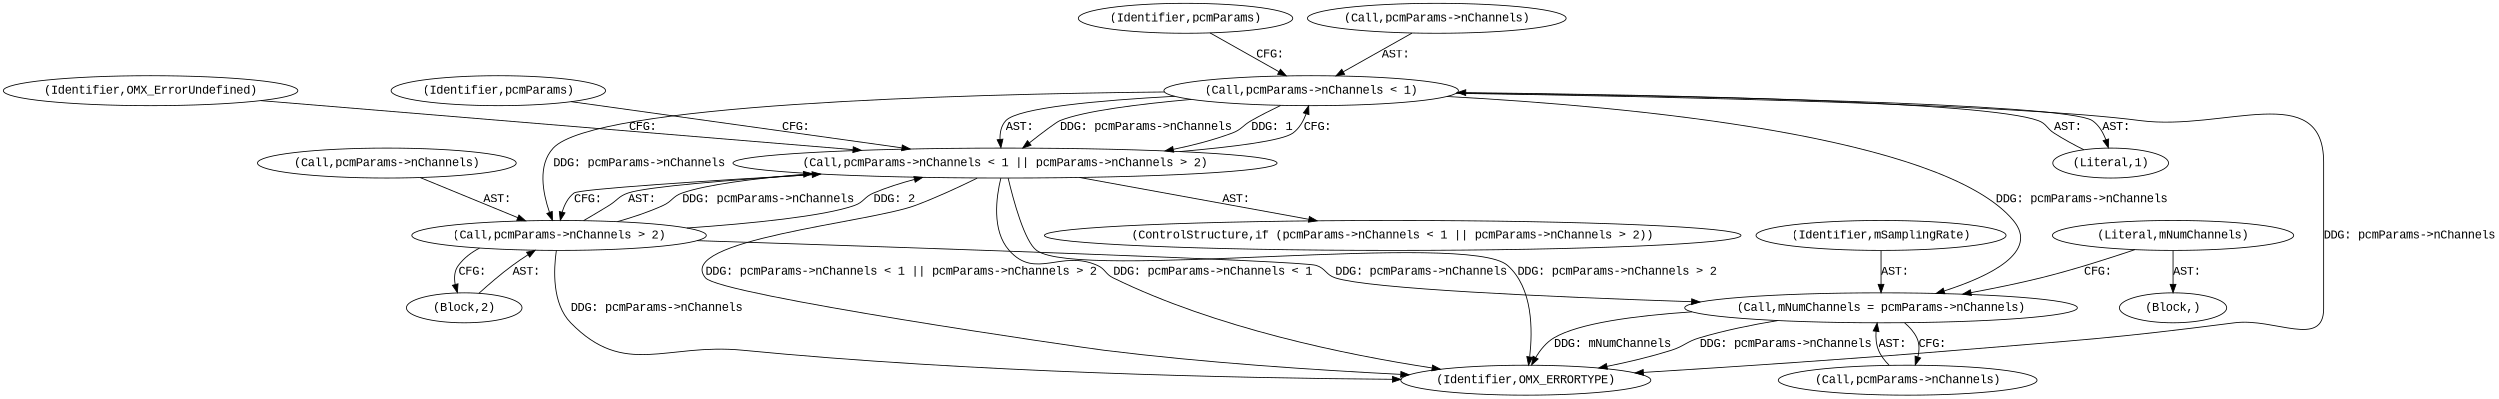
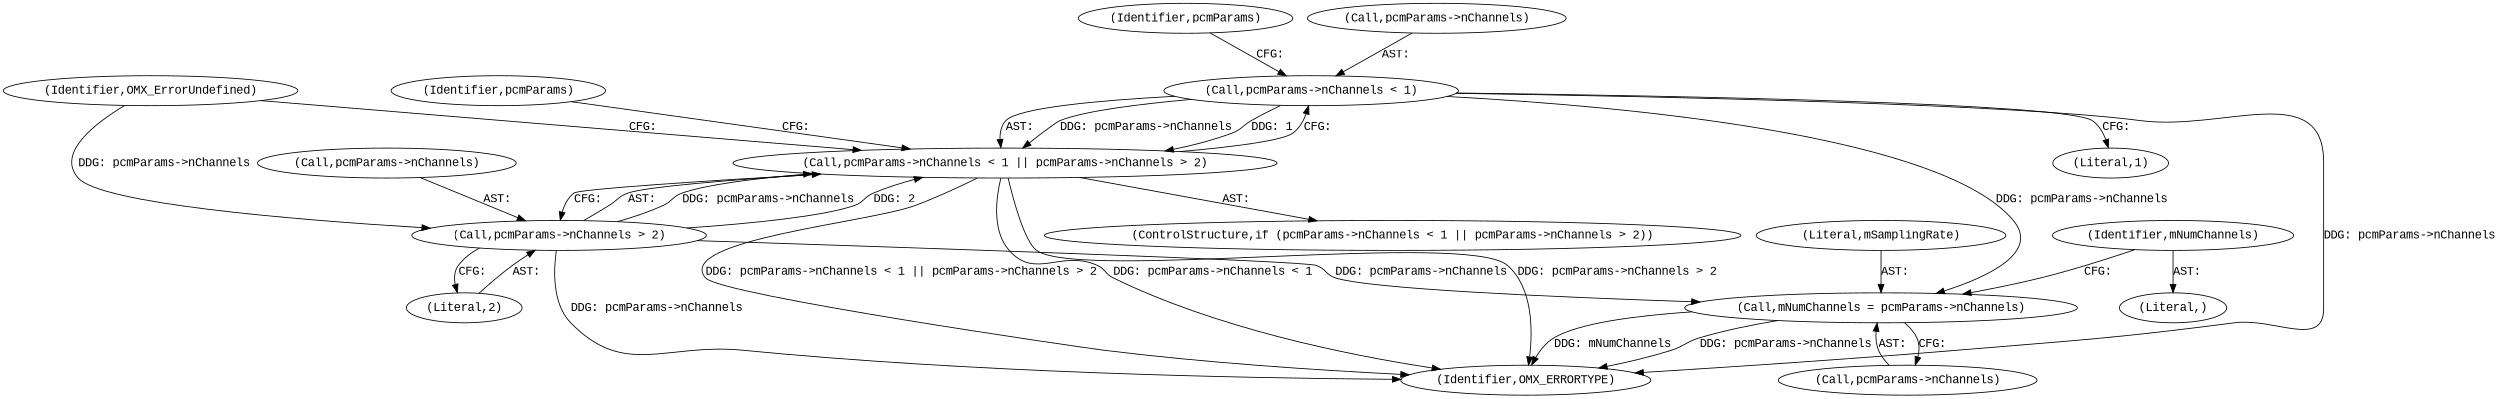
edge "(Literal,1)" -> "(Call,pcmParams->nChannels < 1)": removed, label "AST:"
edge "(Call,pcmParams->nChannels < 1)" -> "(Call,pcmParams->nChannels > 2)": now "(Identifier,OMX_ErrorUndefined)" -> "(Call,pcmParams->nChannels > 2)"
edge "(Call,pcmParams->nChannels < 1)" -> "(Literal,1)": label "AST: " -> "CFG: "
node "(Identifier,mSamplingRate)": label "(Identifier,mSamplingRate)" -> "(Literal,mSamplingRate)"
node "(Literal,mNumChannels)": label "(Literal,mNumChannels)" -> "(Identifier,mNumChannels)"
node "(Block,2)": label "(Block,2)" -> "(Literal,2)"
node "(Block,)": label "(Block,)" -> "(Literal,)"
